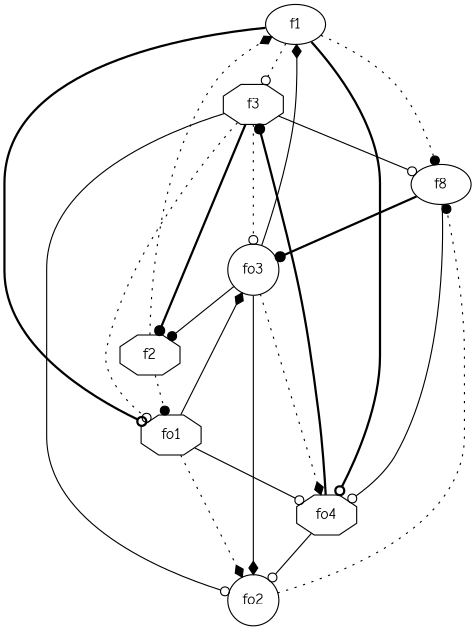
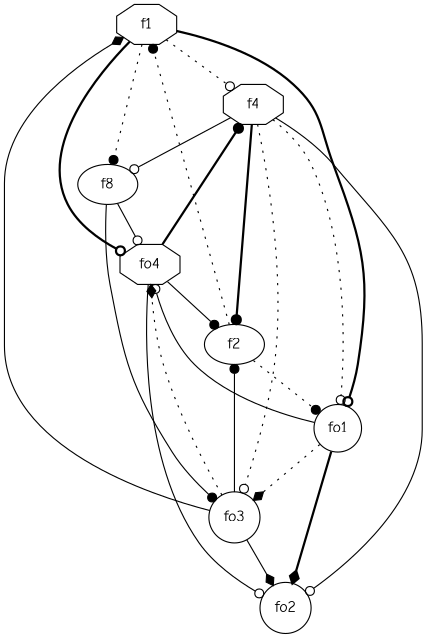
node "f1": shape ellipse -> octagon
node "f3": label "f3" -> "f4"
edge "f2" -> "f1": arrowhead diamond -> dot
edge "f8" -> "fo3": style bold -> solid
edge "fo4" -> "f2": added
node "f2": shape octagon -> ellipse
edge "fo1" -> "fo3": style solid -> dotted
node "fo1": shape octagon -> circle
edge "fo2" -> "f8": removed
edge "fo1" -> "fo2": style dotted -> bold
